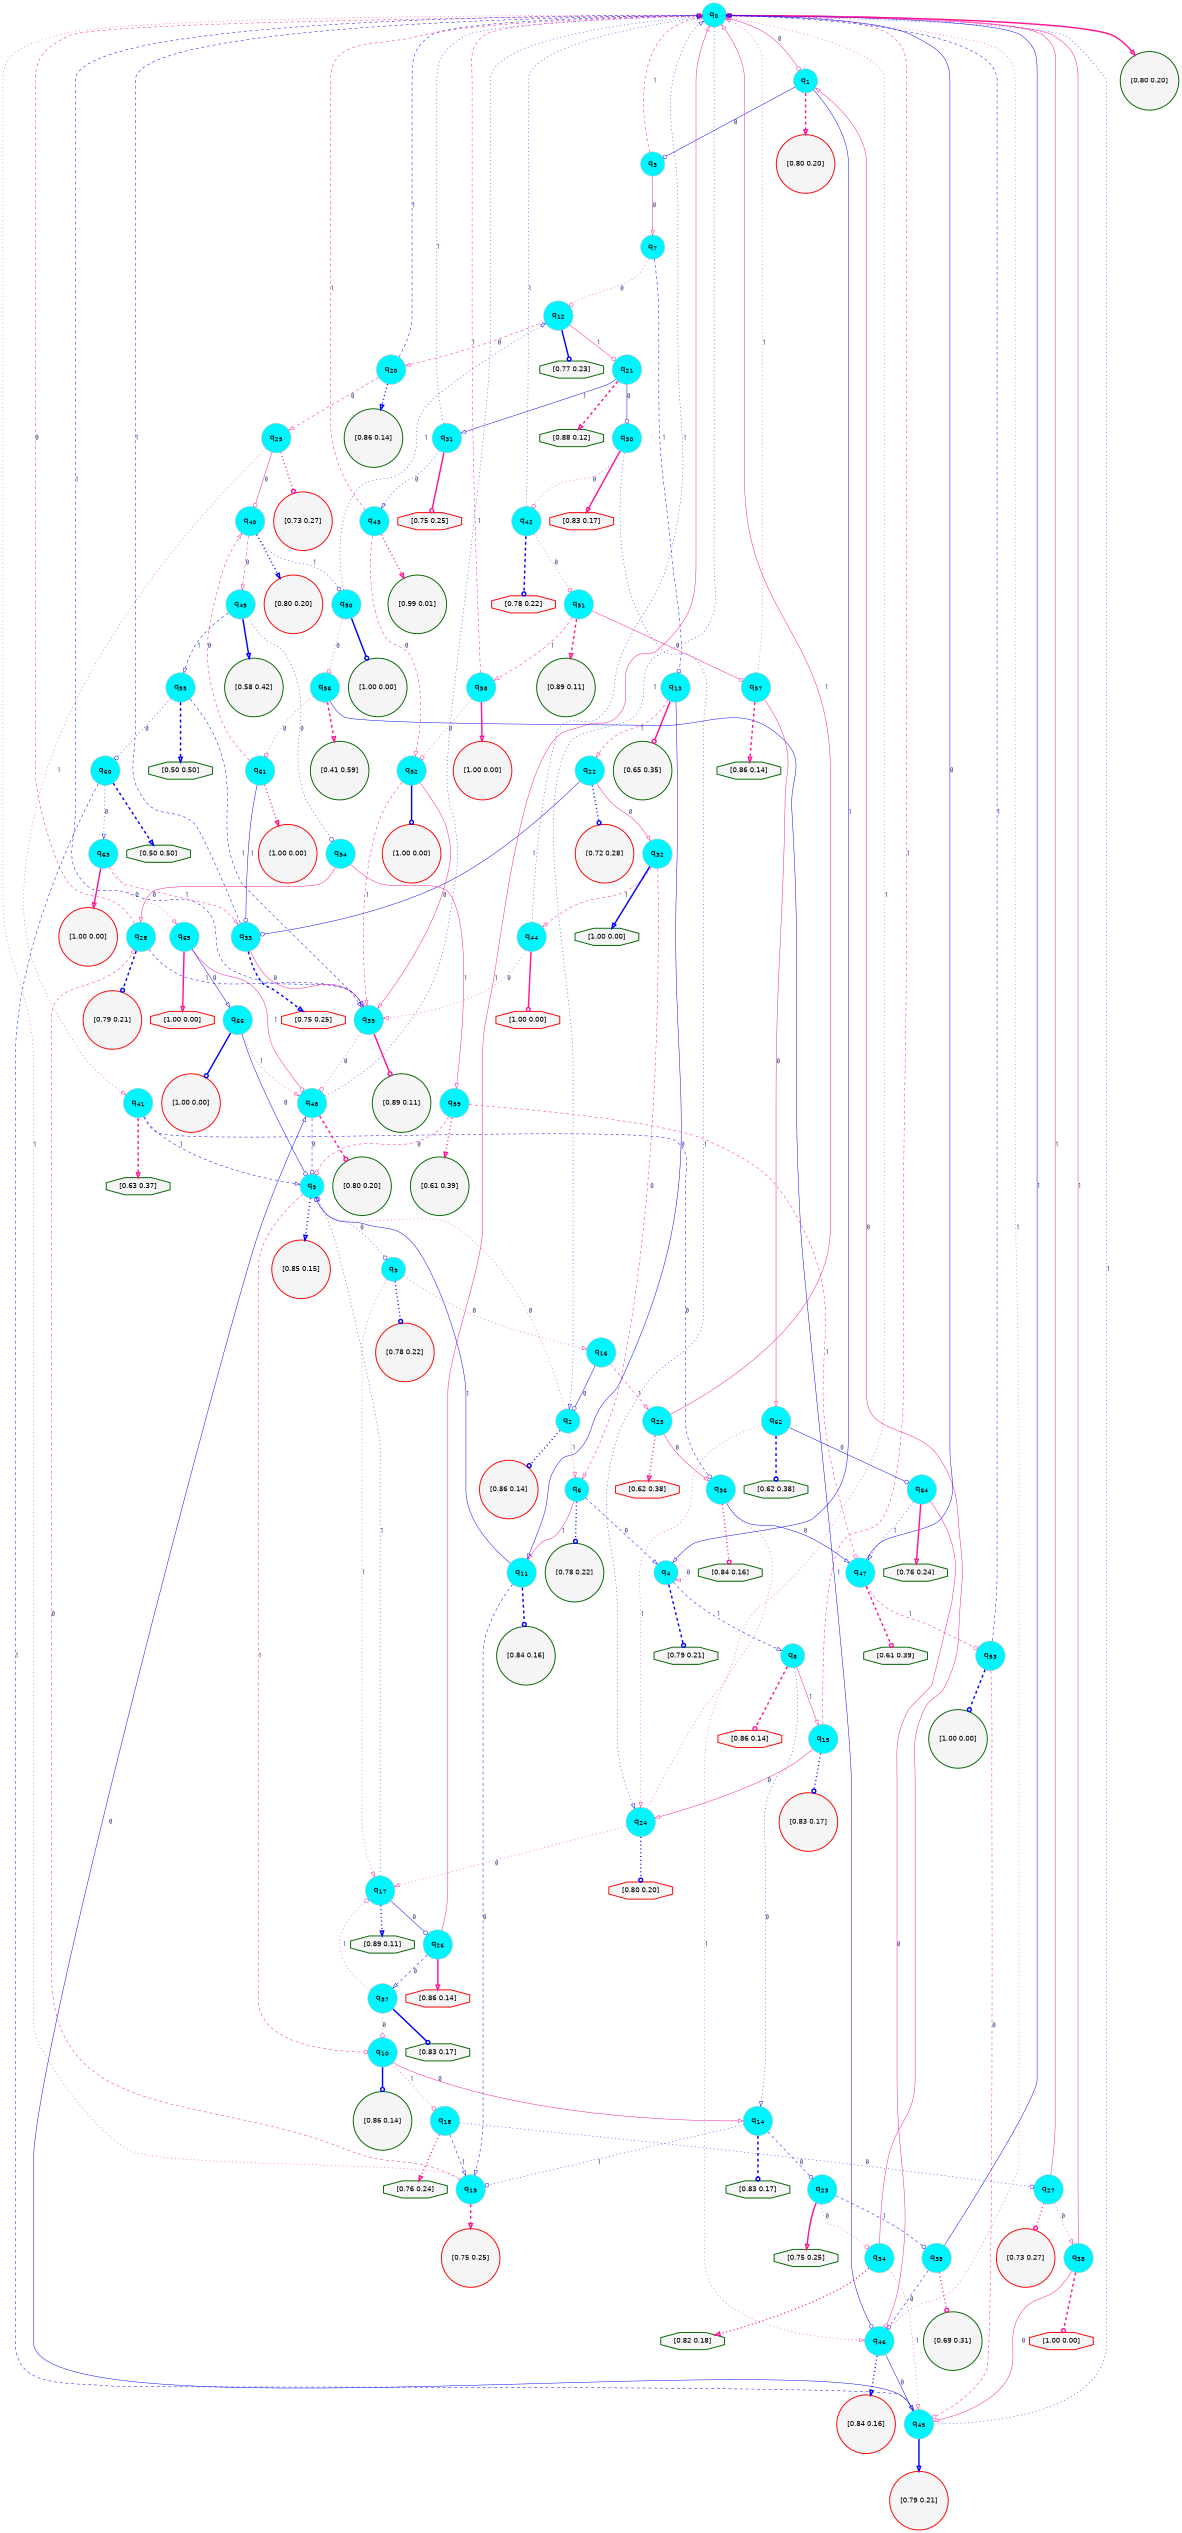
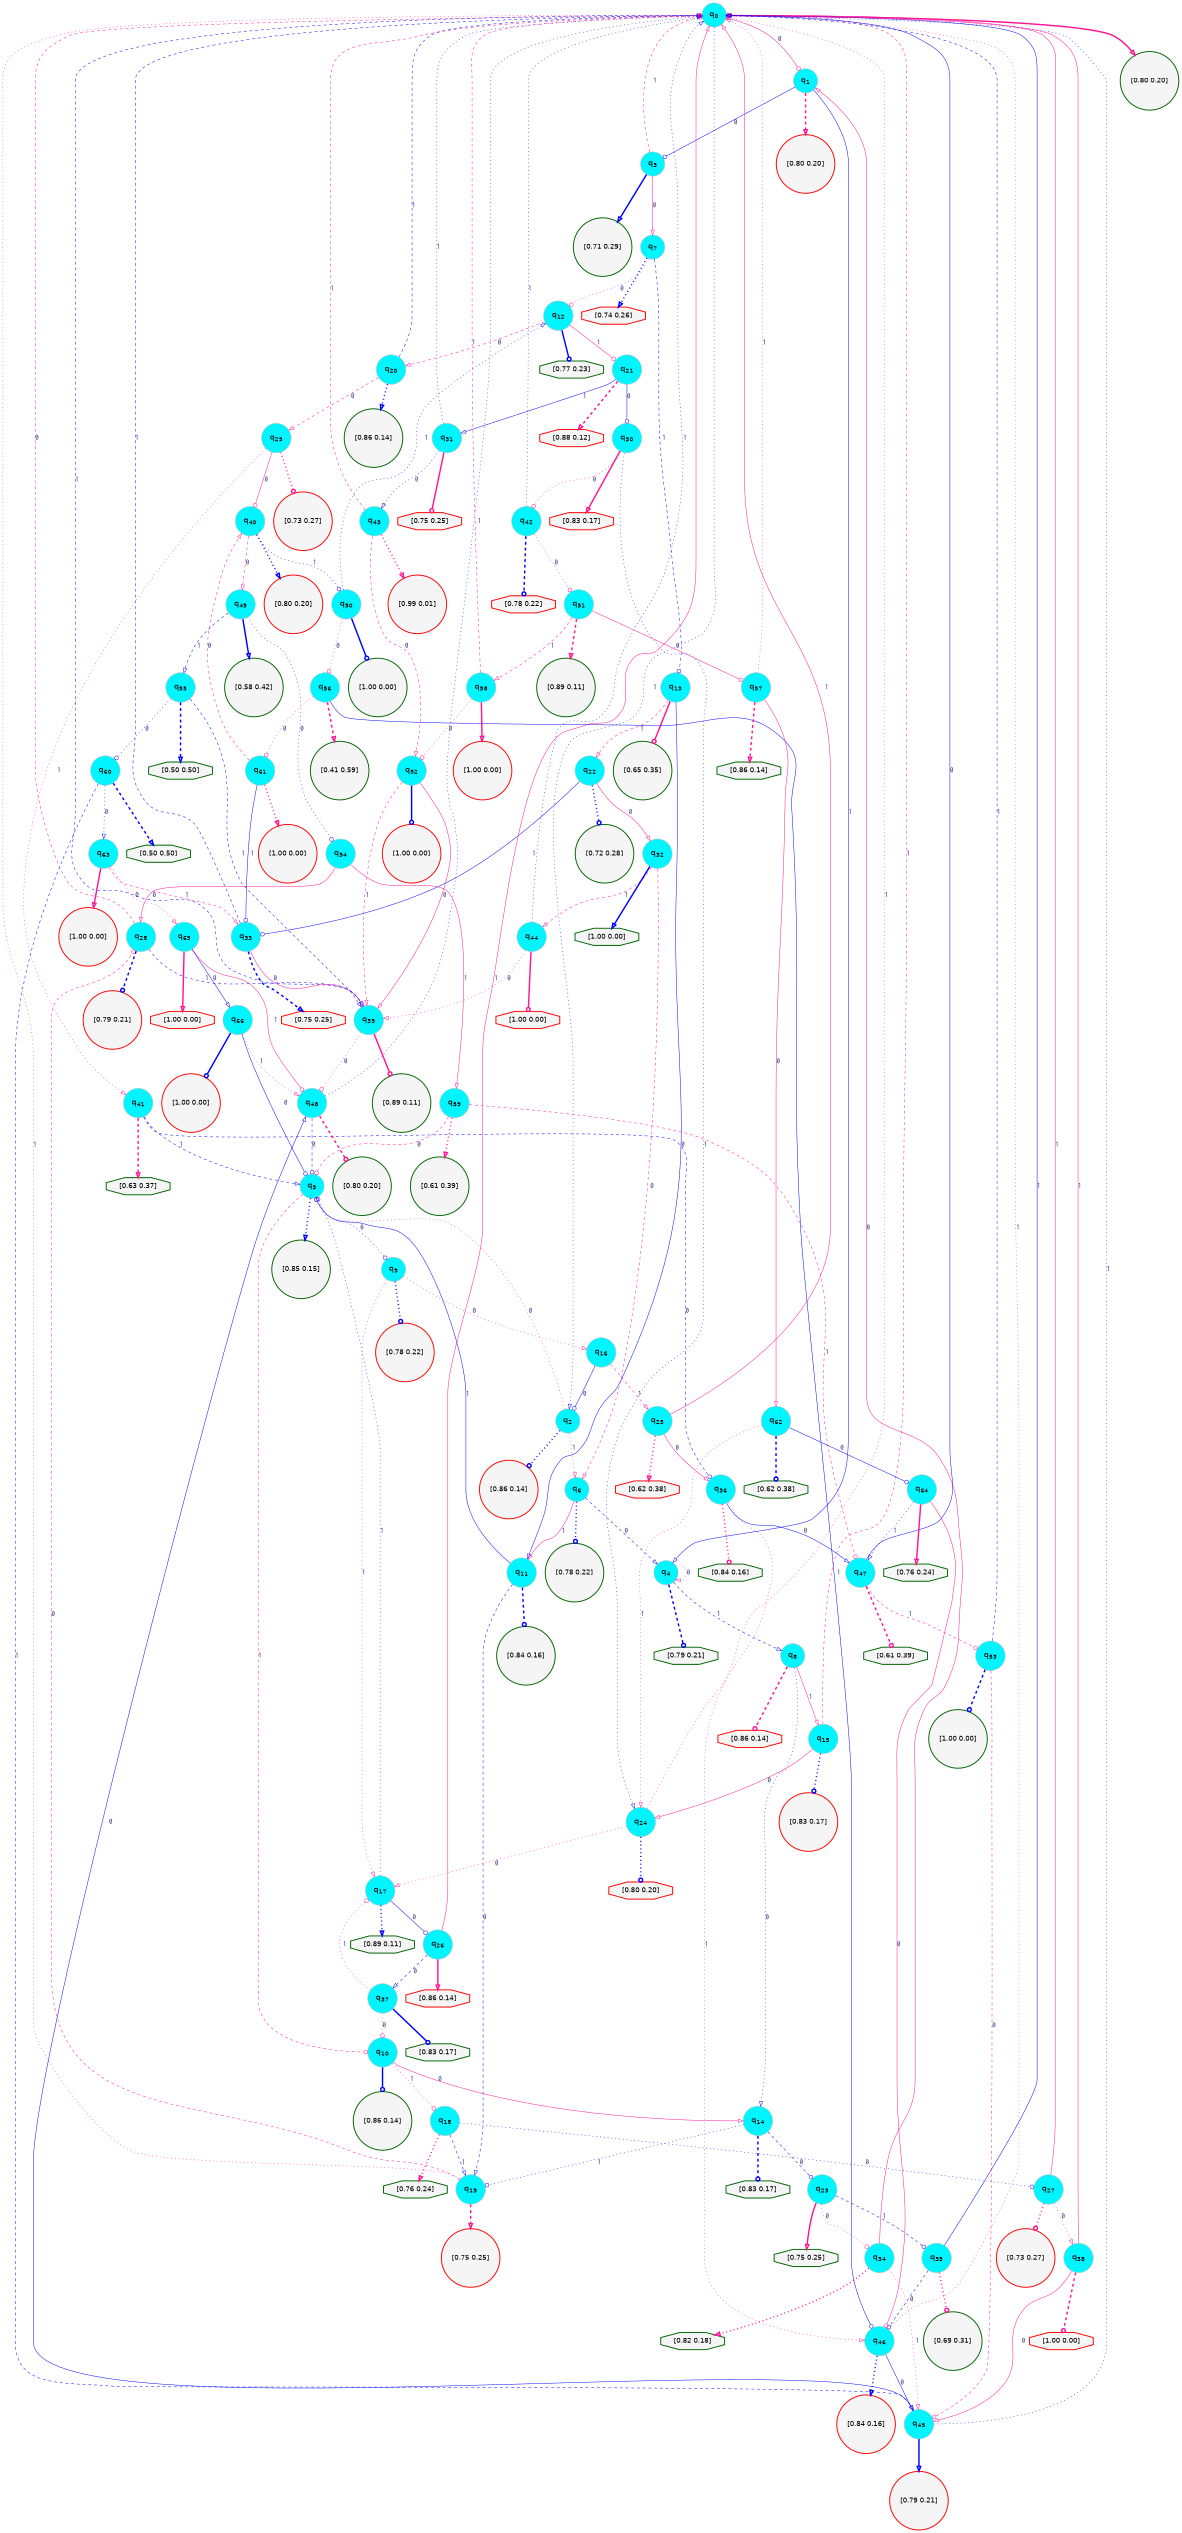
node "[0.71 0.29]": added
node "[0.74 0.26]": added
node "[0.88 0.12]": color darkgreen -> red
node "[0.99 0.01]": color darkgreen -> red
node "[0.72 0.28]": color red -> darkgreen
node "[0.85 0.15]": color red -> darkgreen
